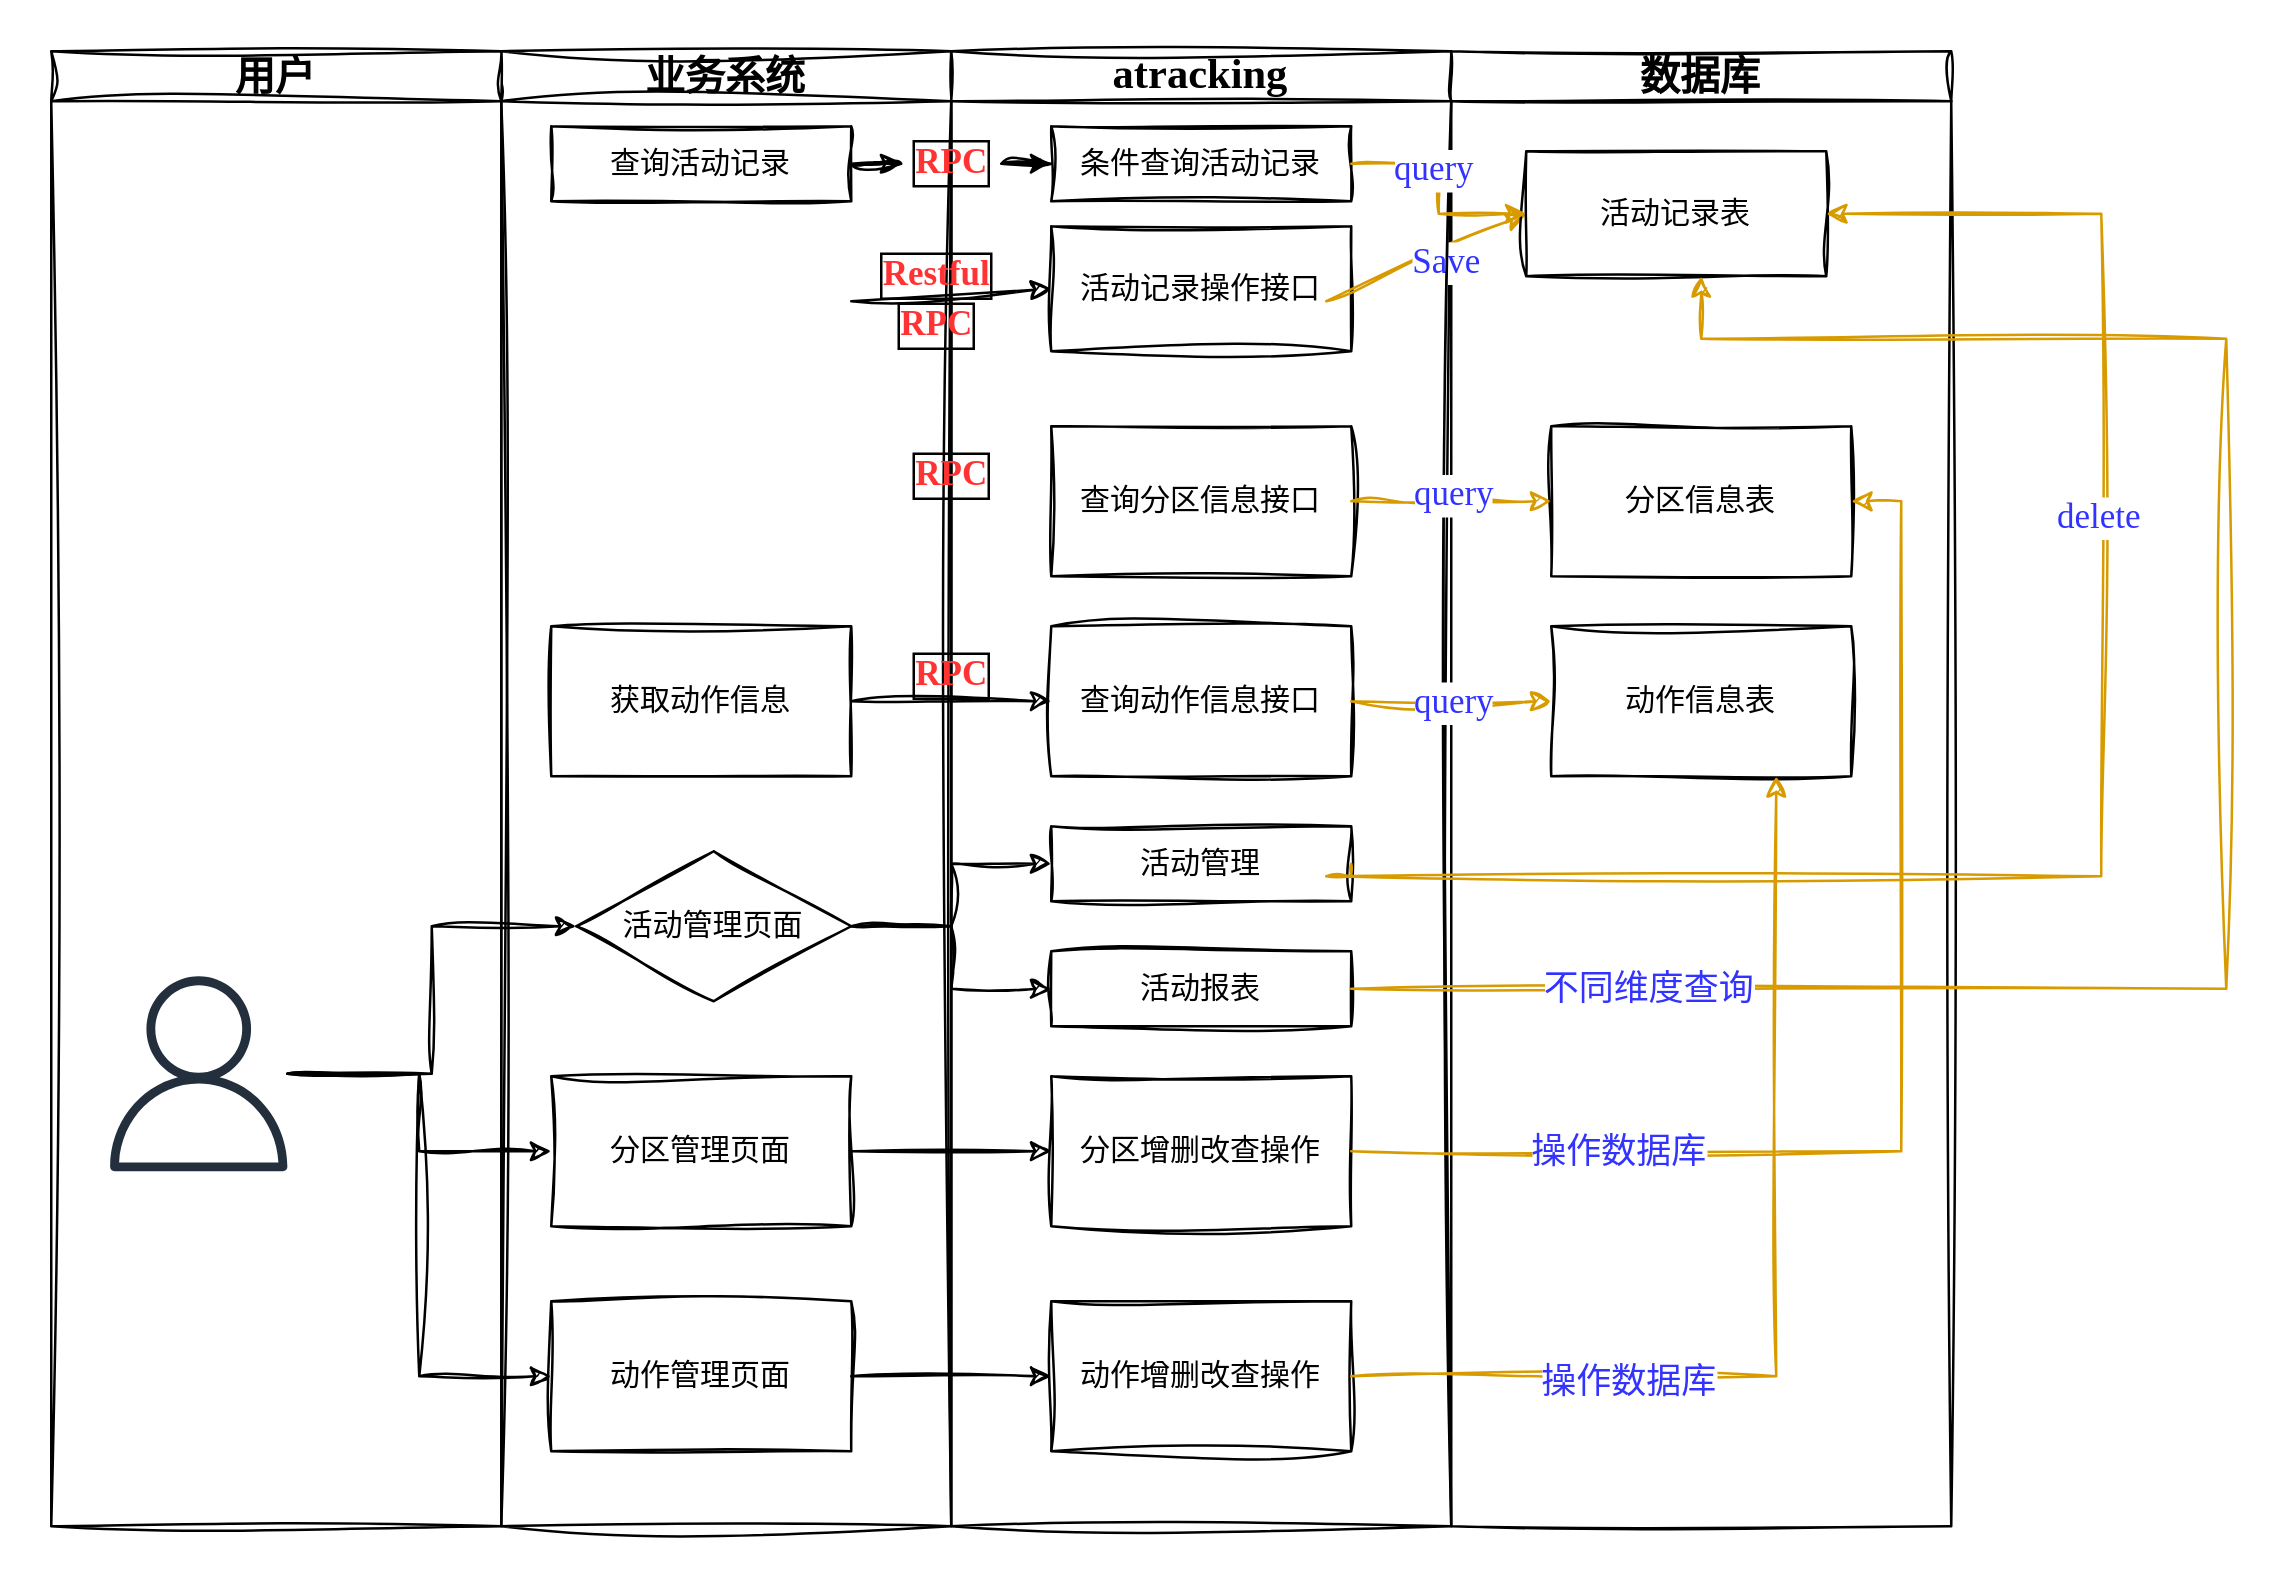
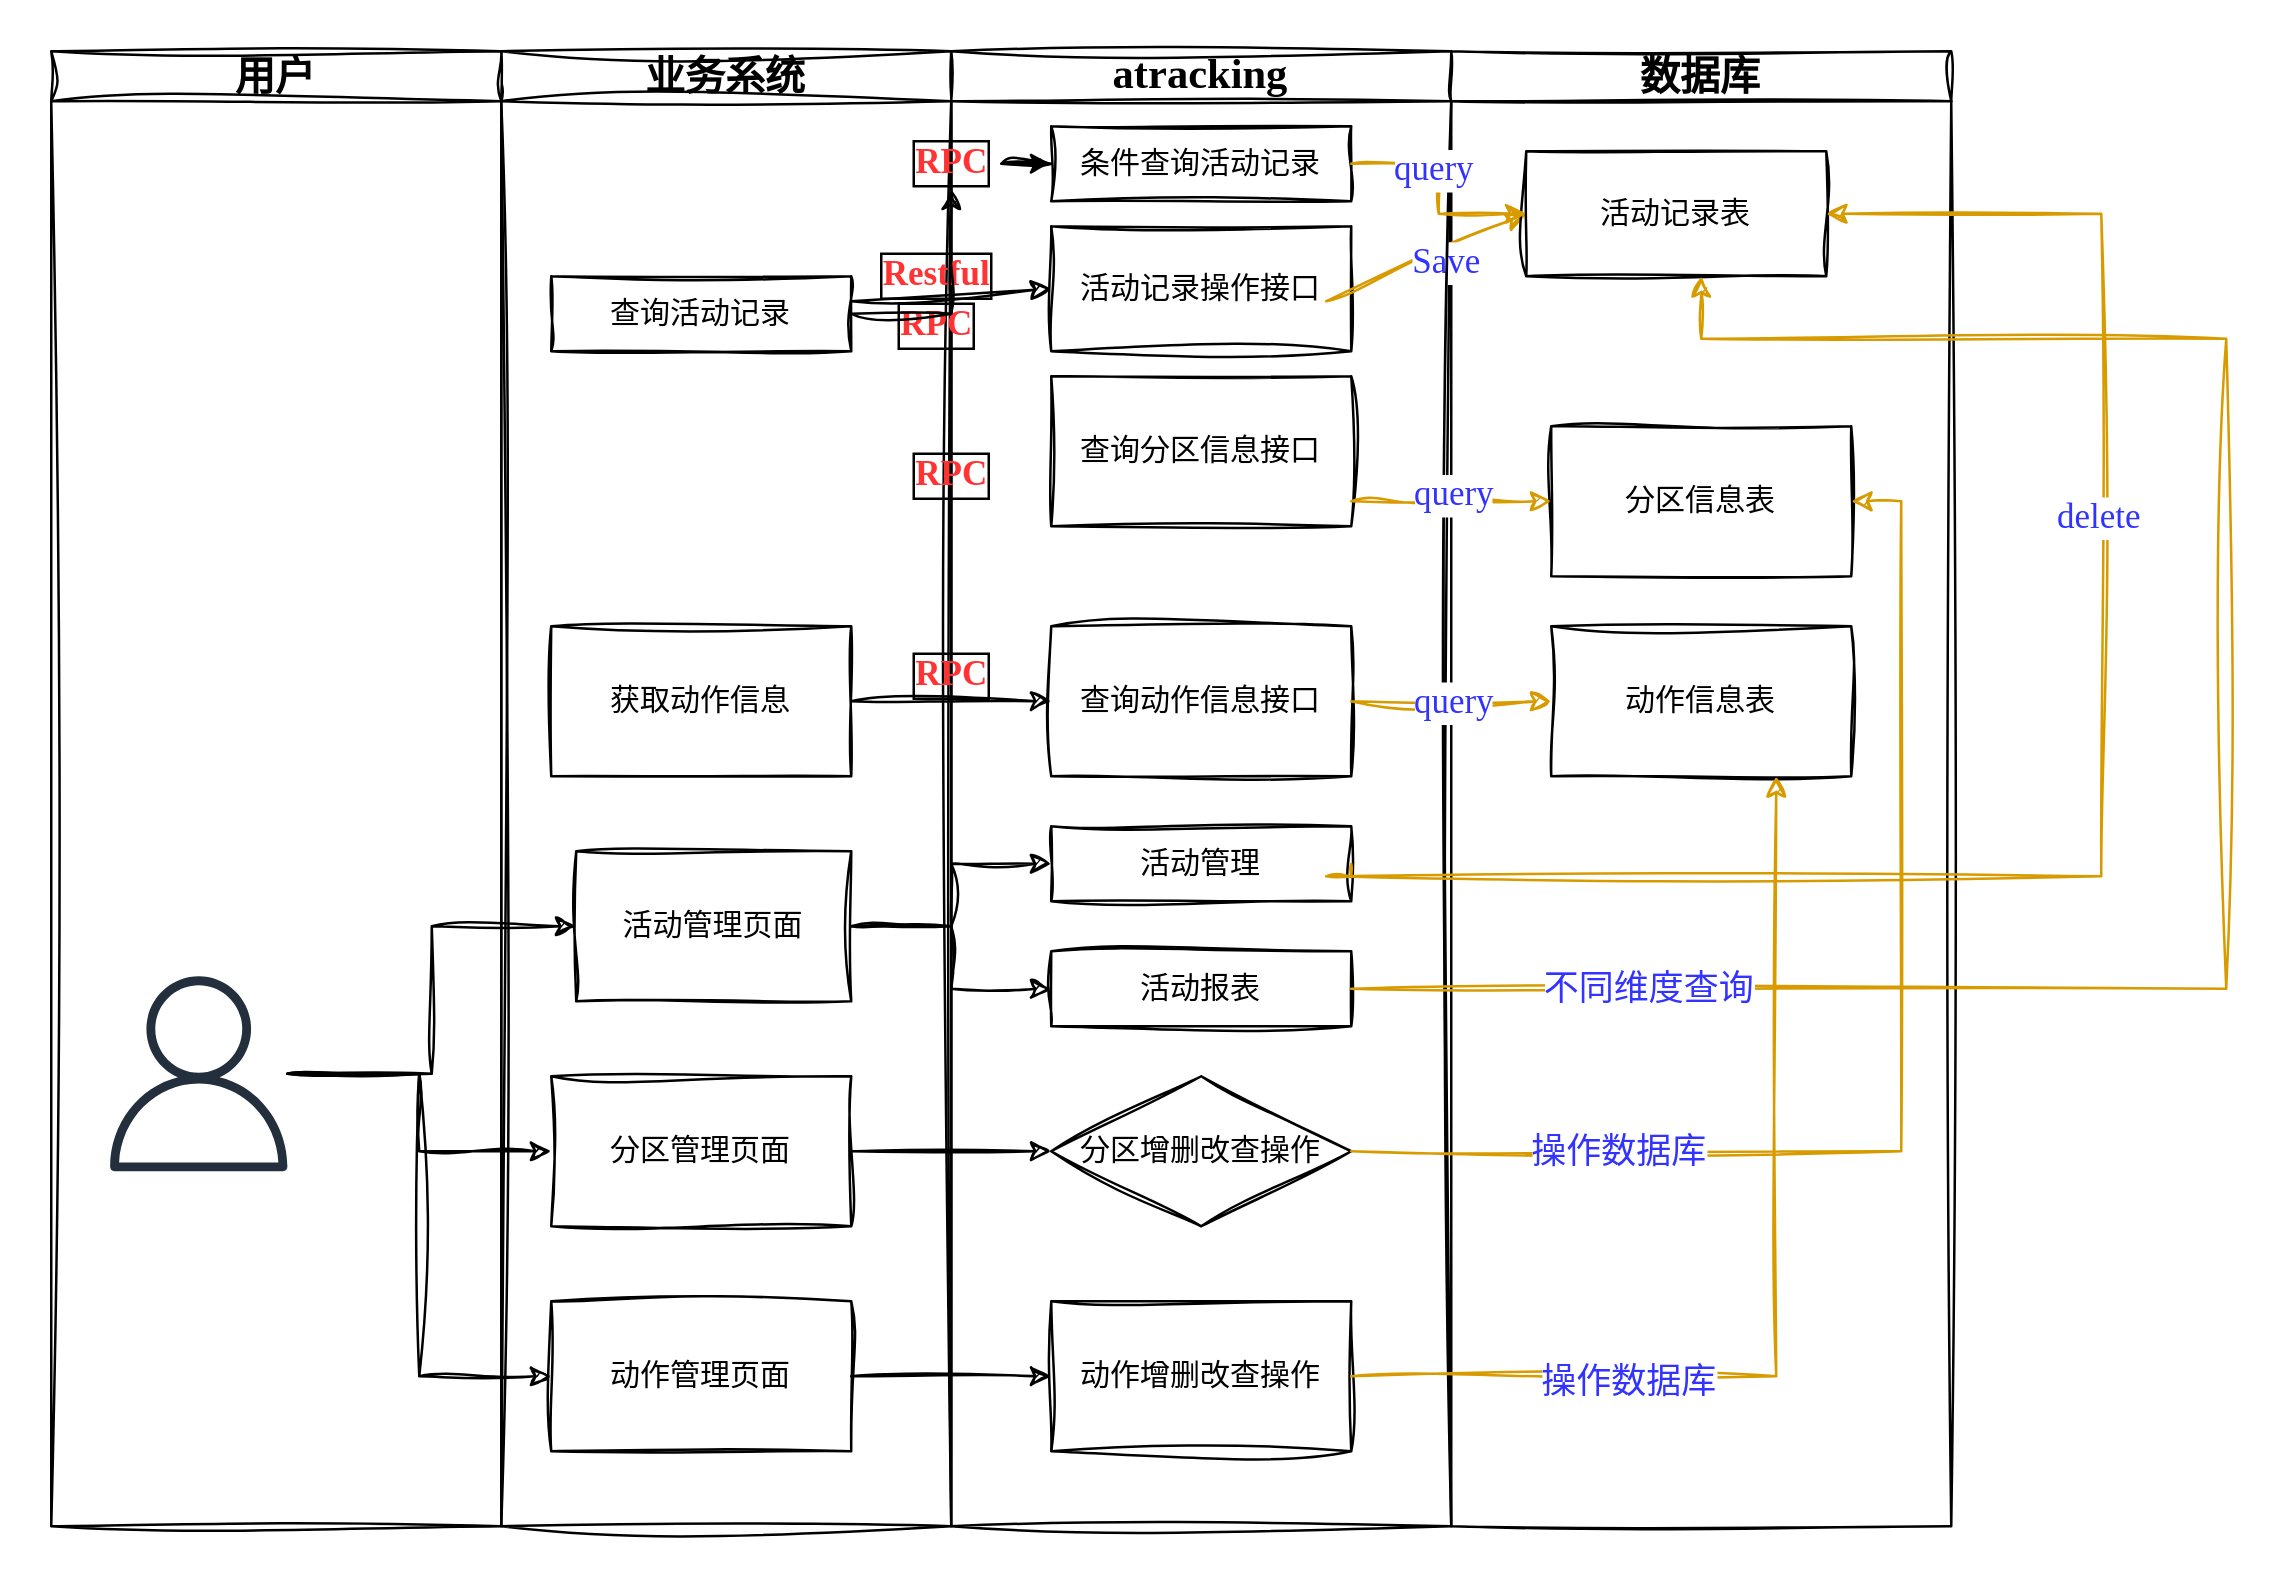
node "查询活动记录": moved (701, 164) -> (701, 314)
node "查询分区信息接口": moved (1201, 501) -> (1201, 451)
node "活动管理页面": shape diamond -> rectangle
node "分区增删改查操作": shape rectangle -> diamond
